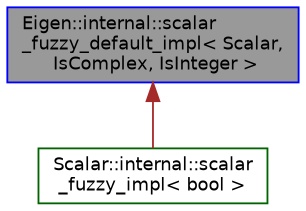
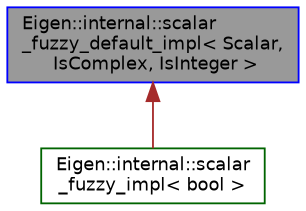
node "Scalar::internal::scalar _fuzzy_impl< bool >": label "Scalar::internal::scalar _fuzzy_impl< bool >" -> "Eigen::internal::scalar _fuzzy_impl< bool >"
